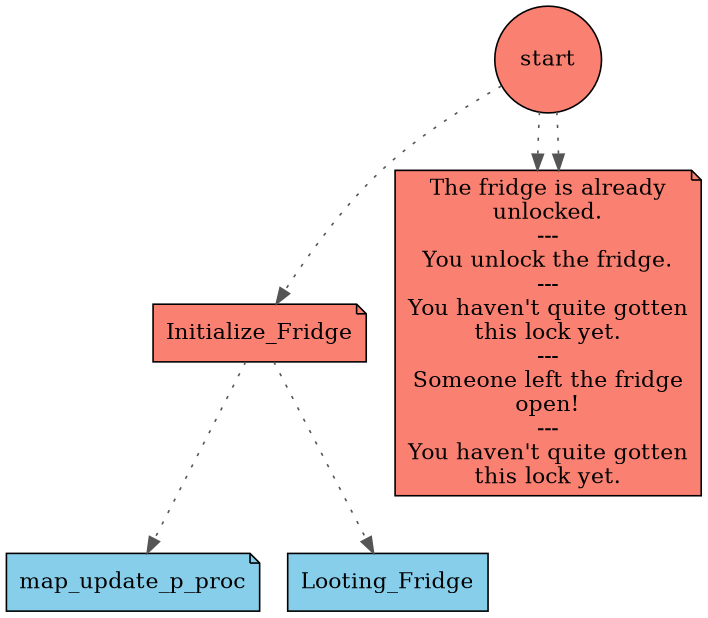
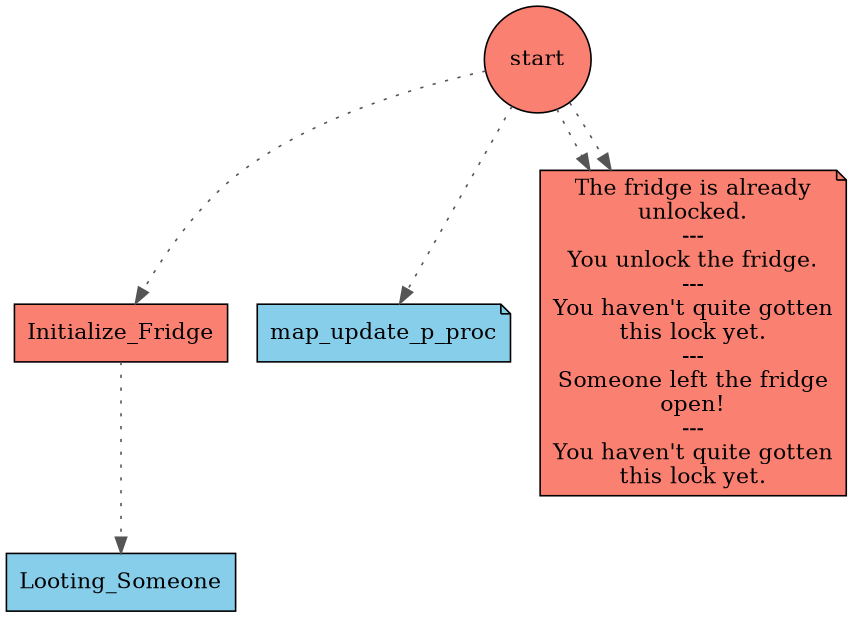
node "Initialize_Fridge": shape note -> box
edge "Initialize_Fridge" -> "map_update_p_proc": now "start" -> "map_update_p_proc"
node "Looting_Fridge": label "Looting_Fridge" -> "Looting_Someone"
